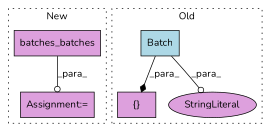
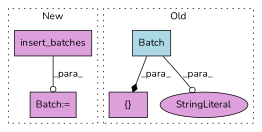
node "batches_batches": label "batches_batches" -> "insert_batches"
node "Assignment:=": label "Assignment:=" -> "Batch:="
